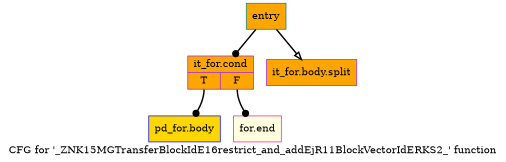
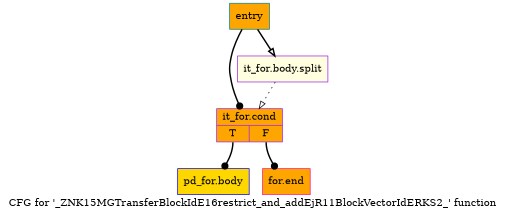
node "it_for.body.split": fillcolor orange -> lightyellow
edge "it_for.body.split" -> "it_for.cond": added
node "for.end": fillcolor lightyellow -> orange
